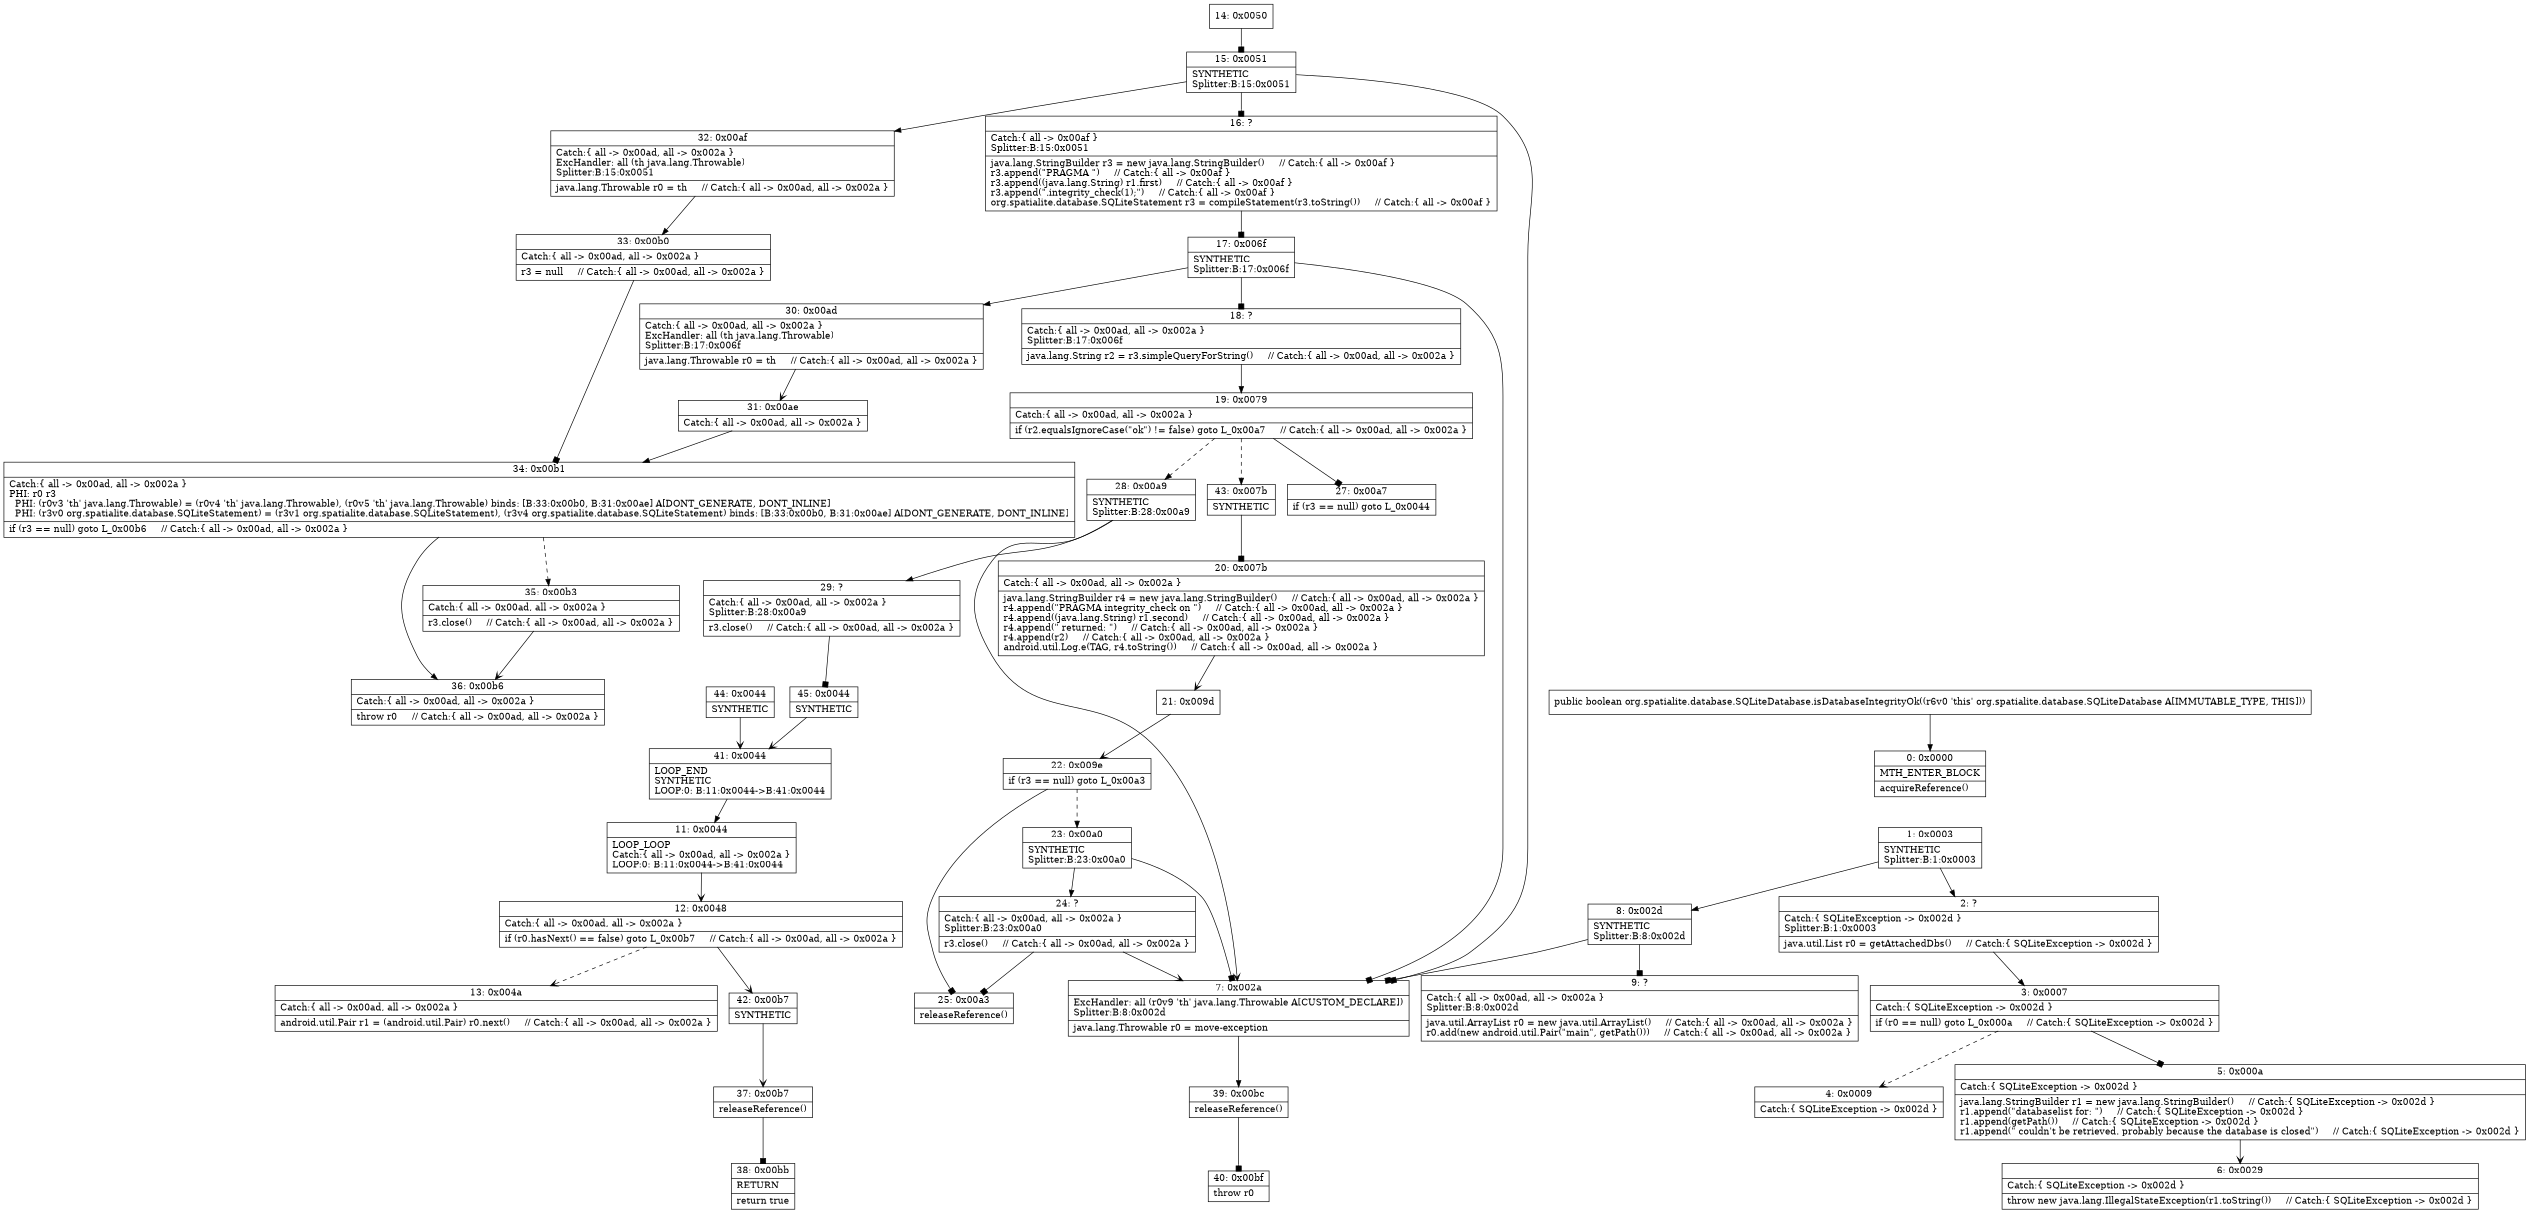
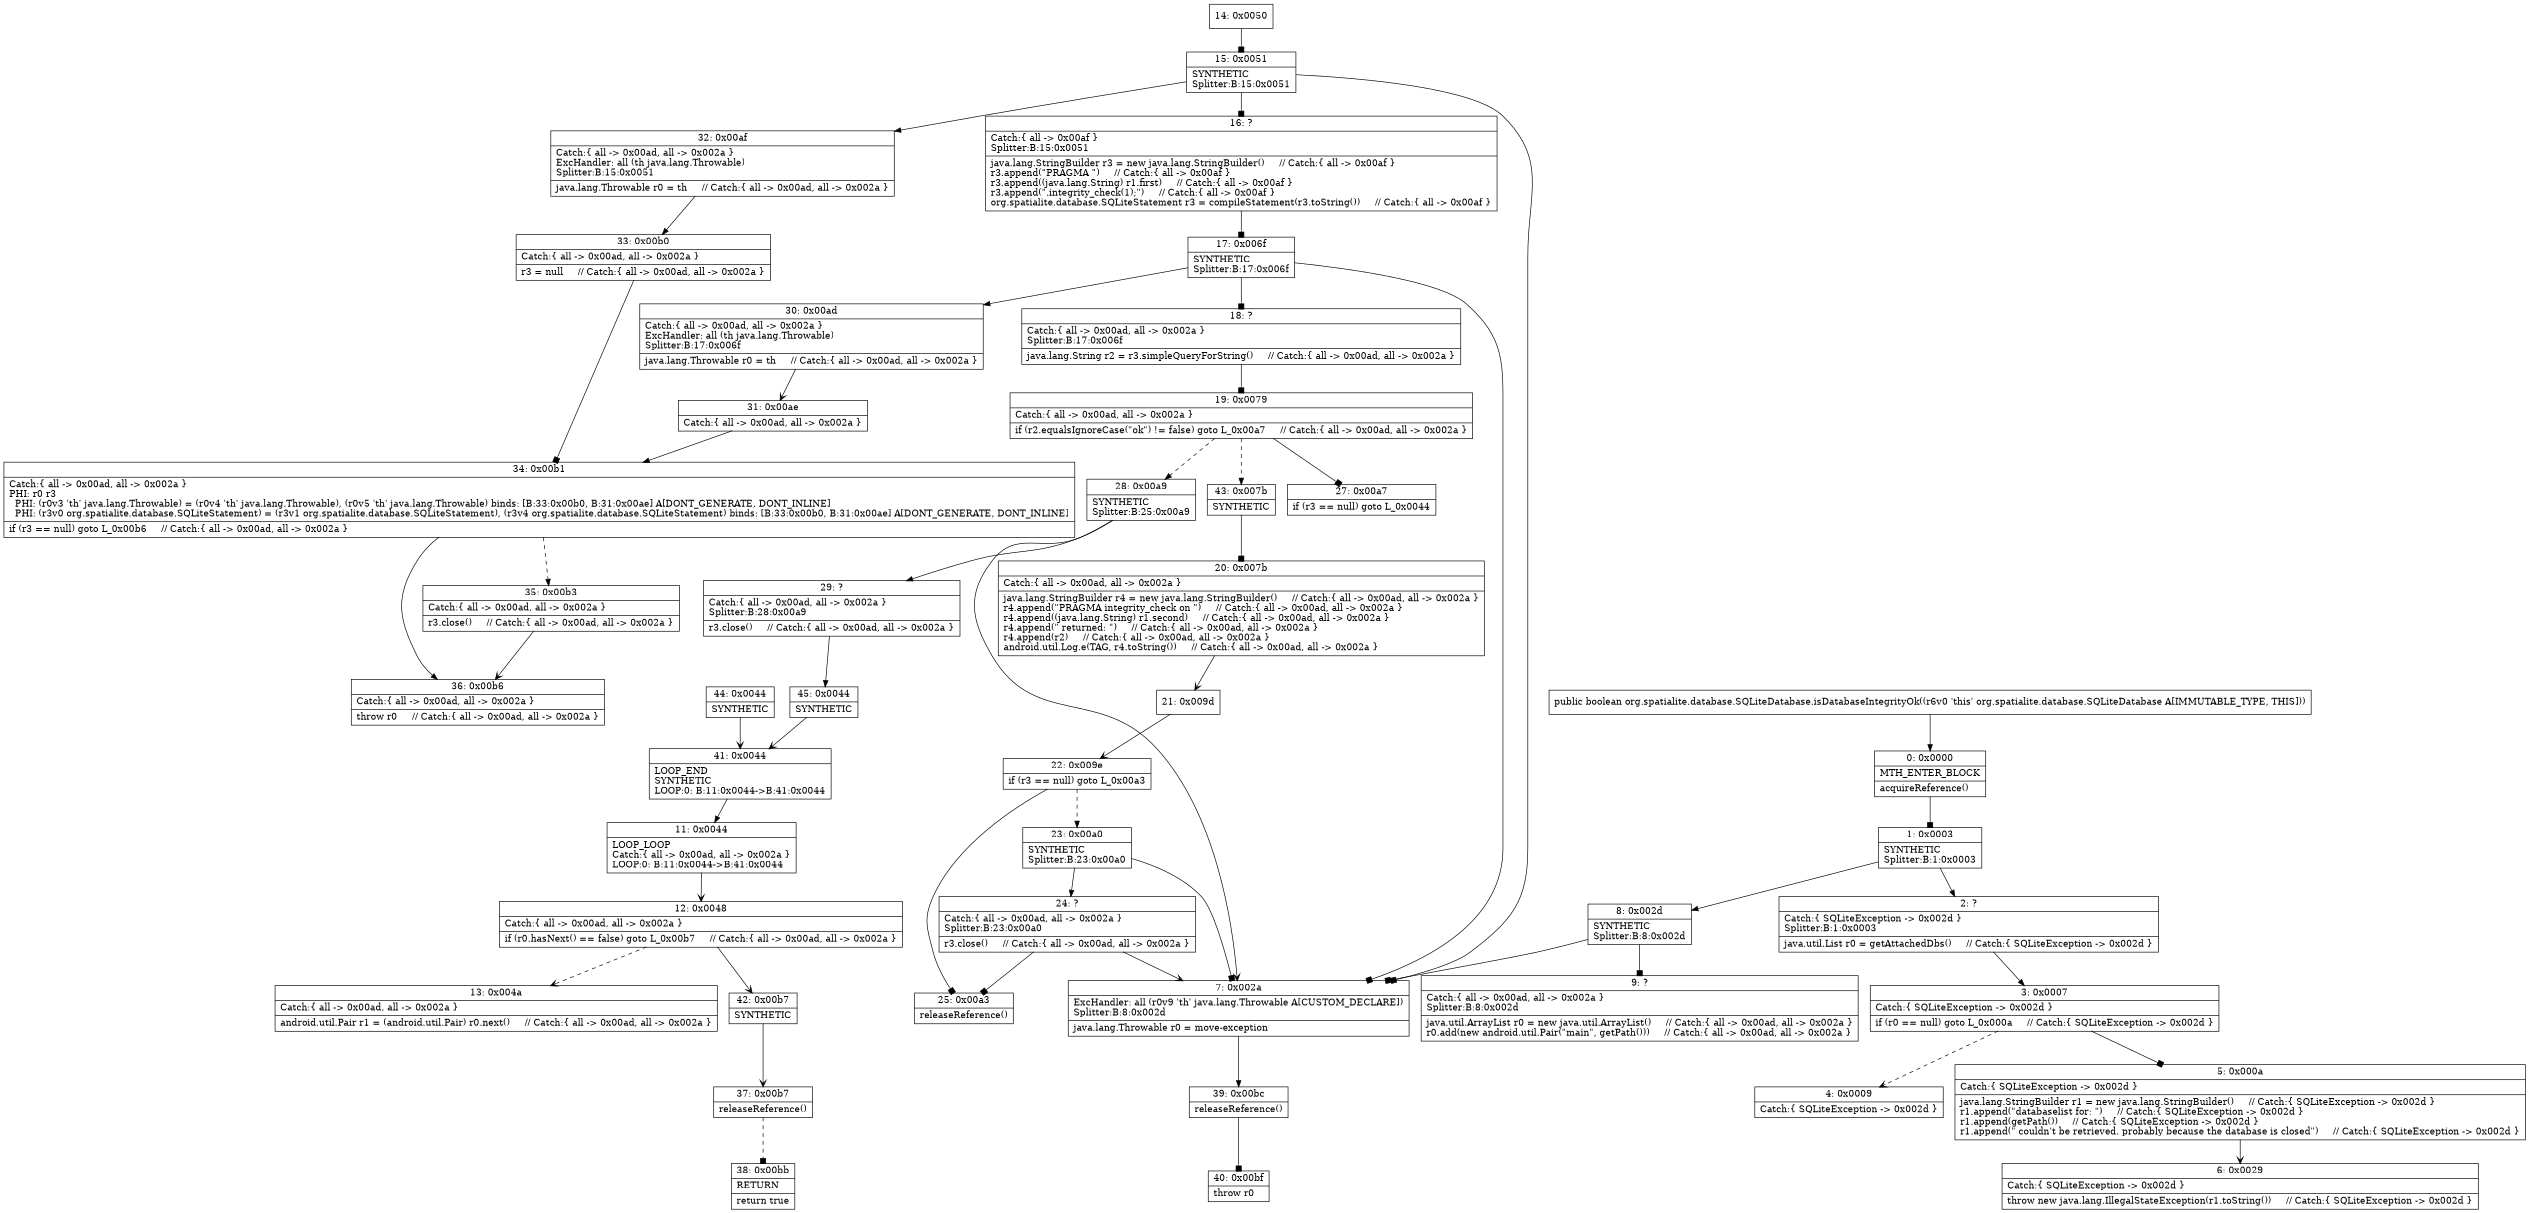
edge "18: ?" -> "19: 0x0079": arrowhead normal -> box
node "28: 0x00a9": text "Splitter:B:28:0x00a9" -> "Splitter:B:25:0x00a9"
edge "29: ?" -> "45: 0x0044": arrowhead box -> normal
edge "0: 0x0000" -> "1: 0x0003": added
edge "37: 0x00b7" -> "38: 0x00bb": style solid -> dashed
